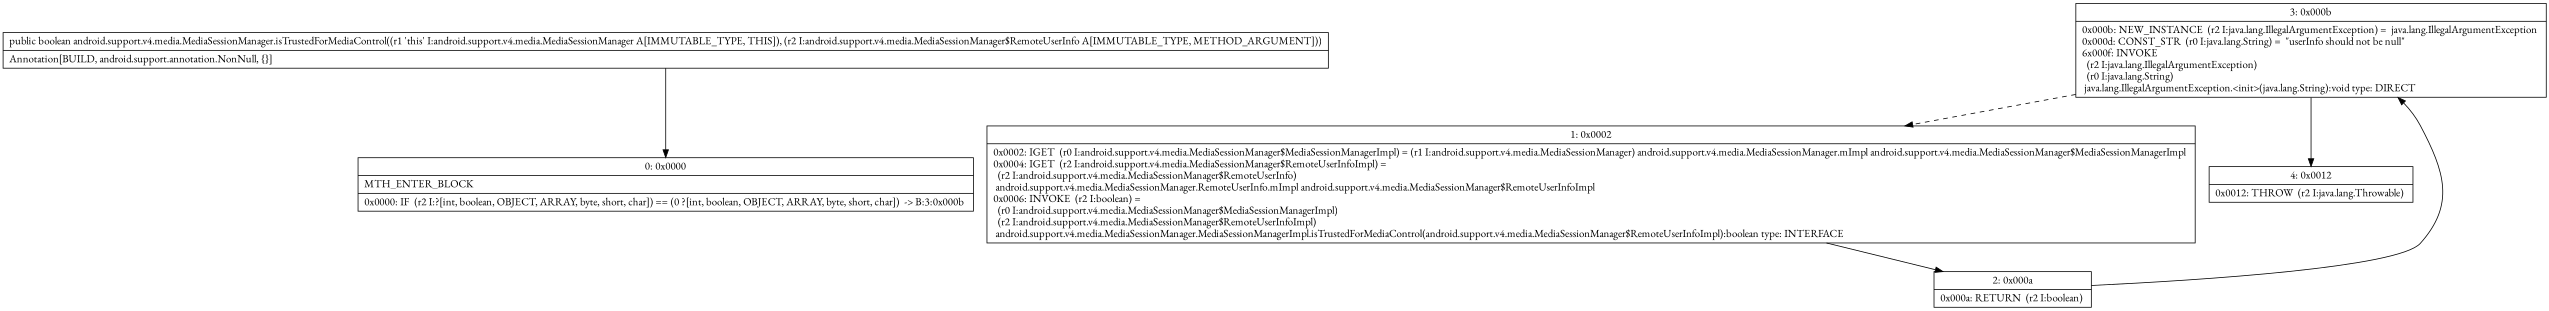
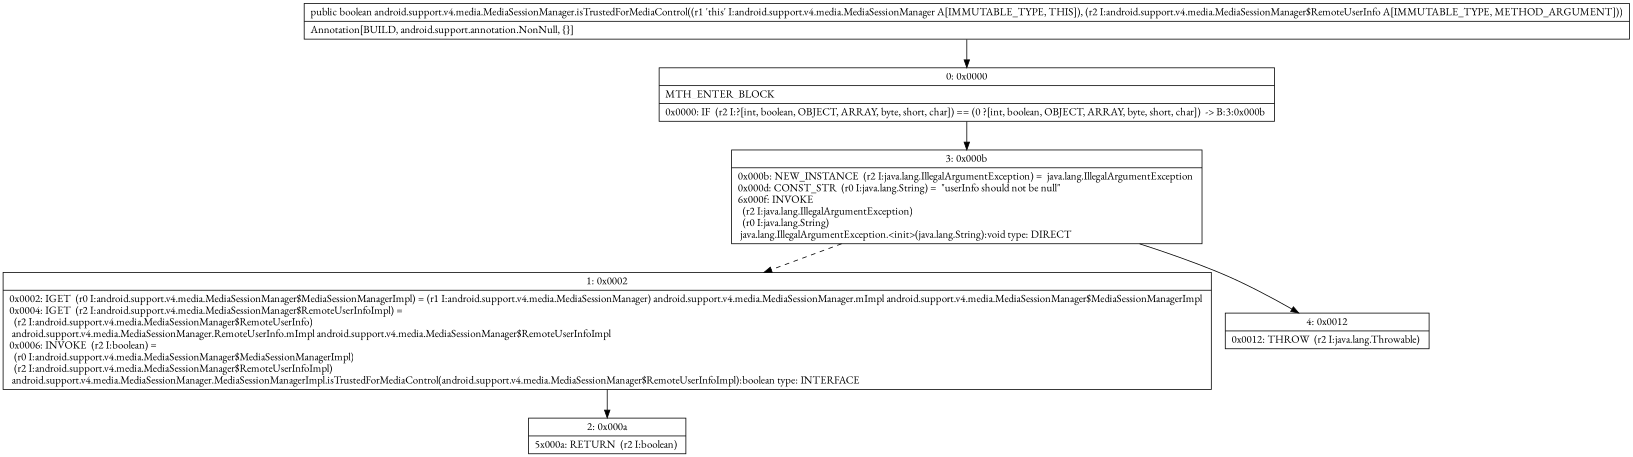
edge "2: 0x000a" -> "3: 0x000b": now "0: 0x0000" -> "3: 0x000b"
node "2: 0x000a": text "0x000a: RETURN  (r2 I:boolean)" -> "5x000a: RETURN  (r2 I:boolean)"
